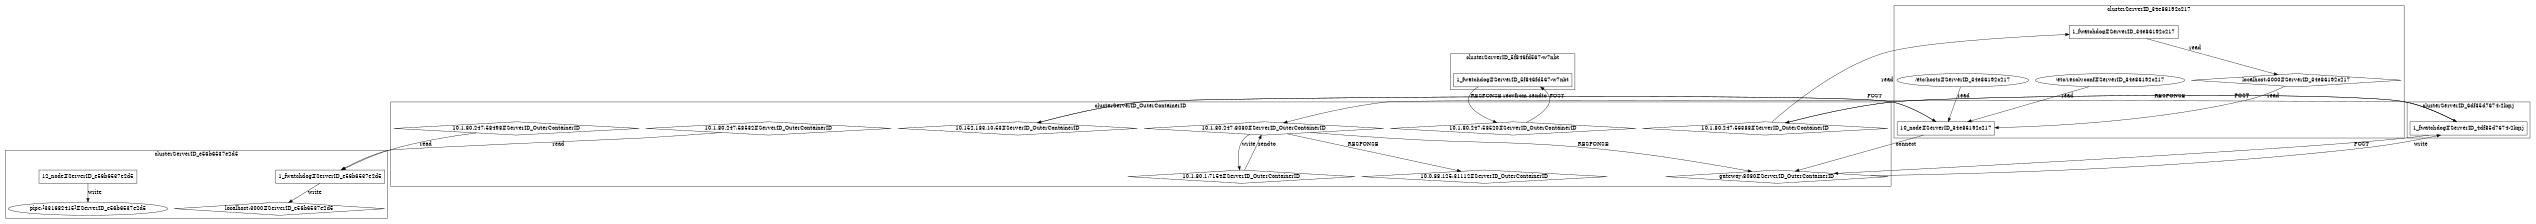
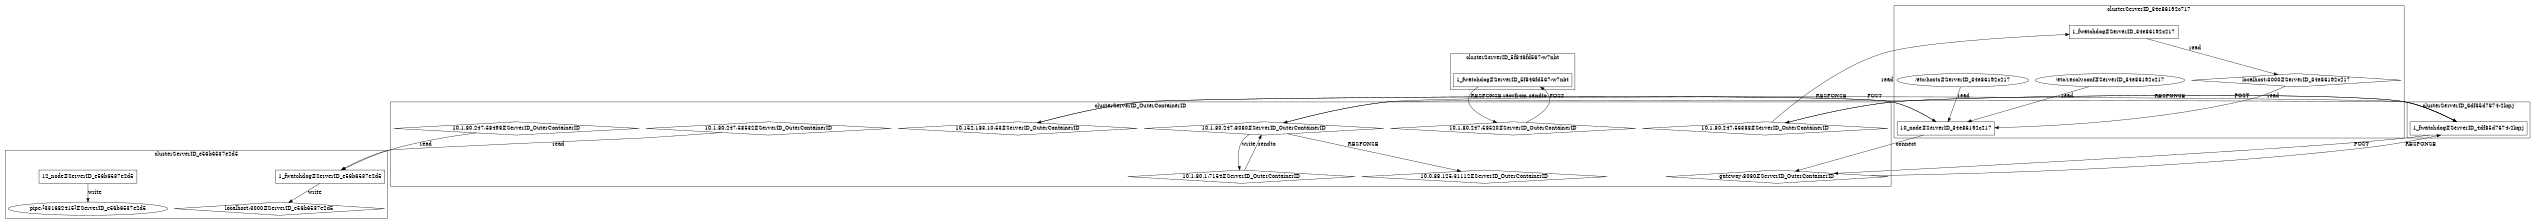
cluster "clusterServerID_34e86192c217": label "clusterServerID_34e86192c217" -> "clusterServerID_34e86192c717"
edge "10.1.80.247:8080#ServerID_OuterContainerID" -> "gateway:8080#ServerID_OuterContainerID": now "10.1.80.247:8080#ServerID_OuterContainerID" -> "1_fwatchdog#ServerID_4df85d7674-2kqrj"
edge "gateway:8080#ServerID_OuterContainerID" -> "1_fwatchdog#ServerID_4df85d7674-2kqrj": label "write" -> "RESPONSE"
